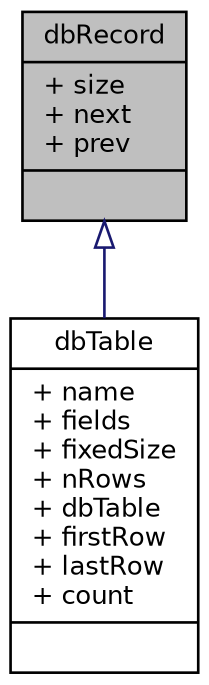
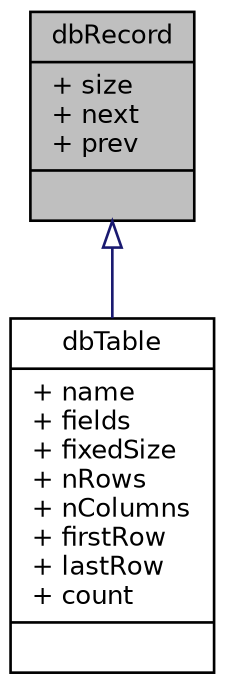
node "dbTable": text "+ dbTable" -> "+ nColumns"
